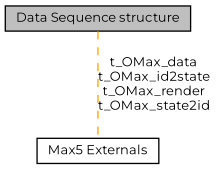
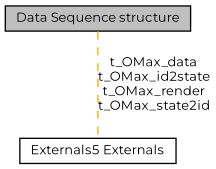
node "Max5 Externals": label "Max5 Externals" -> "Externals5 Externals"
